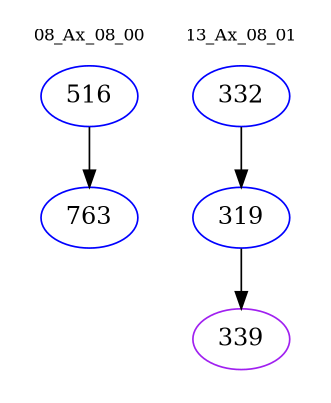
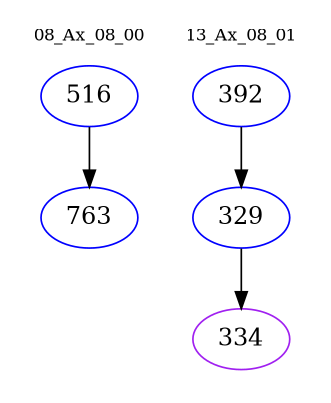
node "332": label "332" -> "392"
node "319": label "319" -> "329"
node "339": label "339" -> "334"
